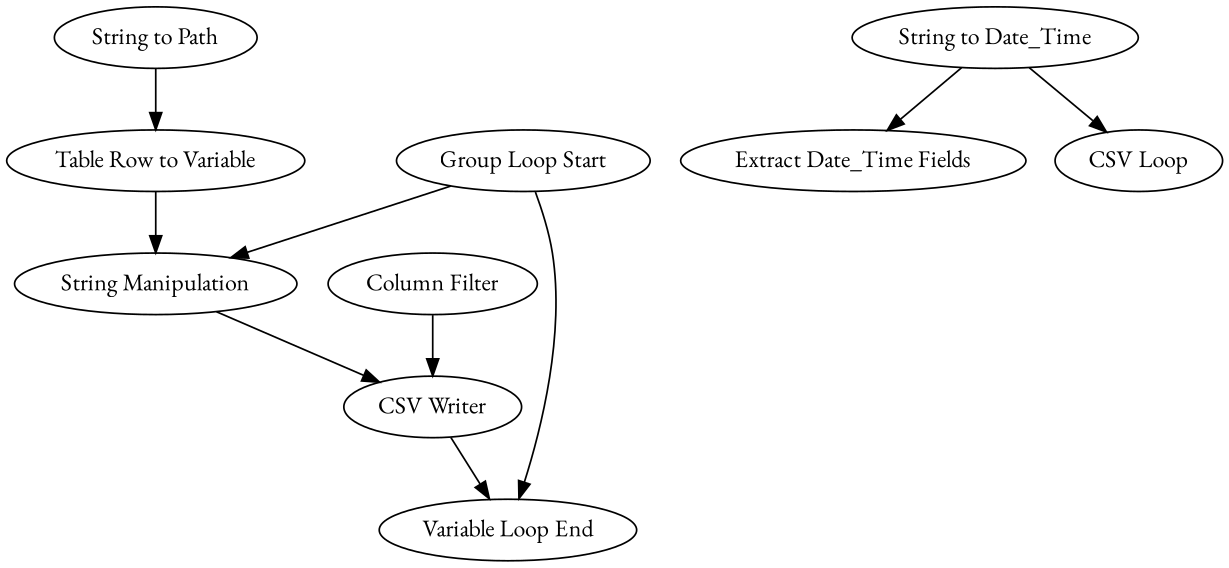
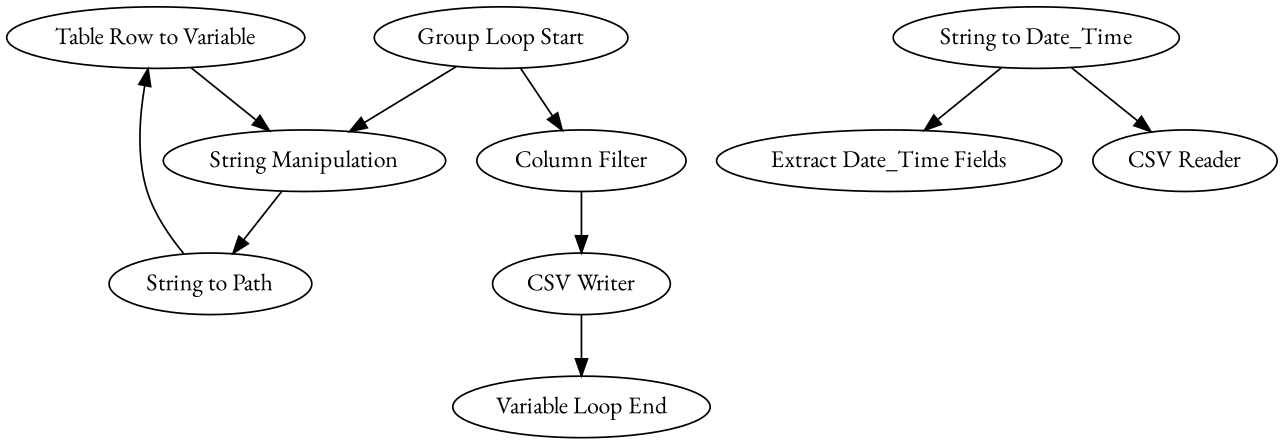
node "CSV Loop": label "CSV Loop" -> "CSV Reader"
edge "Group Loop Start" -> "Variable Loop End": now "Group Loop Start" -> "Column Filter"
edge "String Manipulation" -> "CSV Writer": now "String Manipulation" -> "String to Path"
